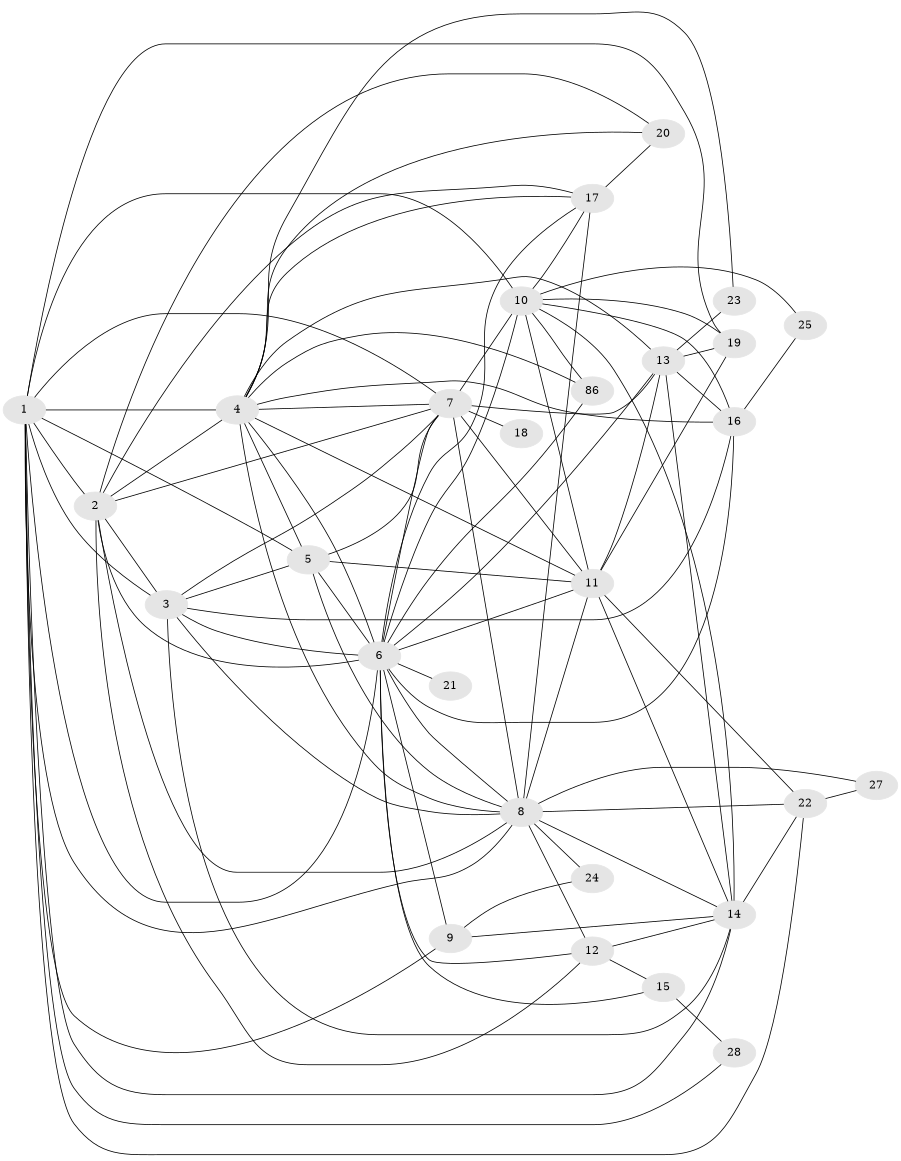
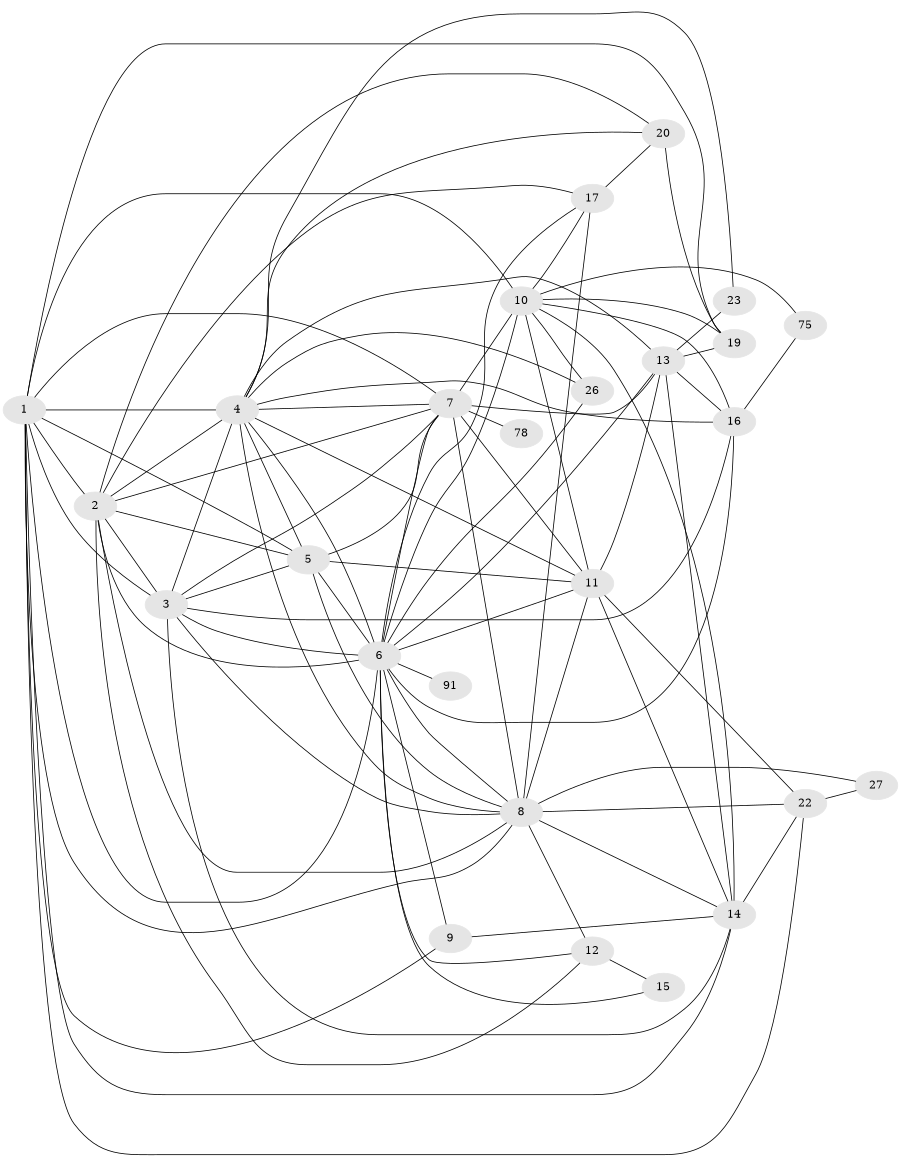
edge "17" -- "4": now "3" -- "4"
node "25": label "25" -> "75"
node "86": label "86" -> "26"
node "18": label "18" -> "78"
edge "19" -- "11": now "19" -- "20"
edge "2" -- "5": added
node "21": label "21" -> "91"
node "24": removed
edge "14" -- "12": removed
node "28": removed
